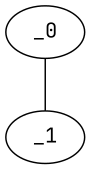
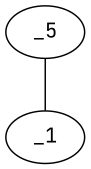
node "_0": label "_0" -> "_5"
